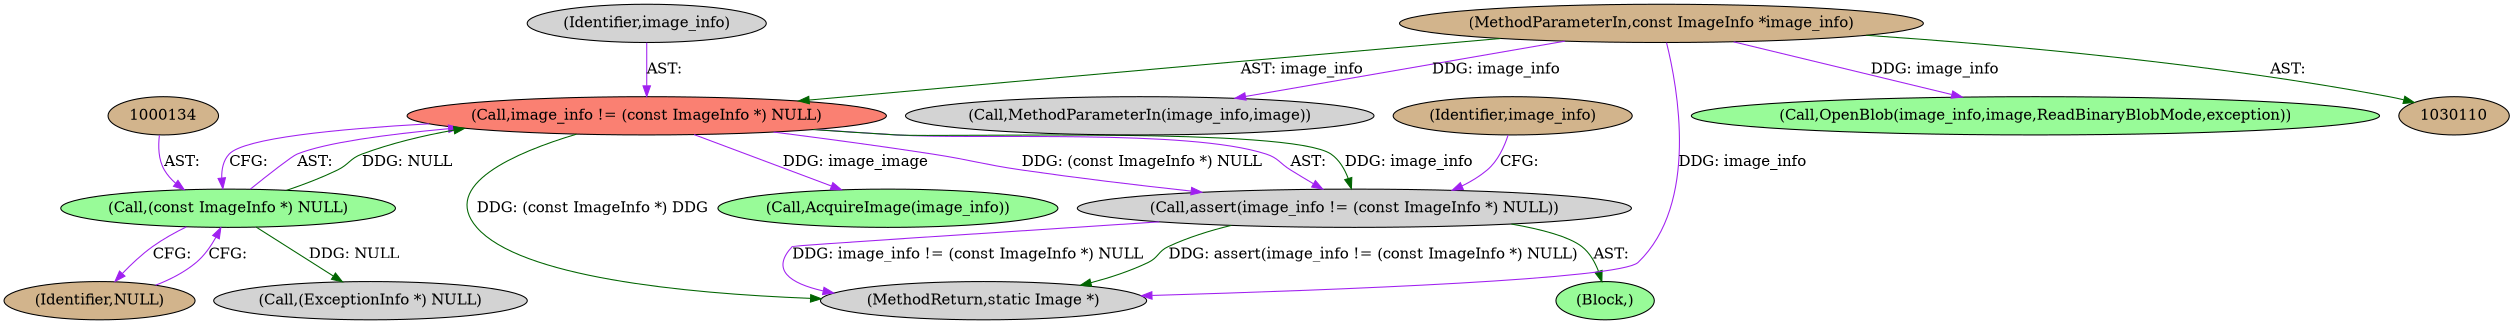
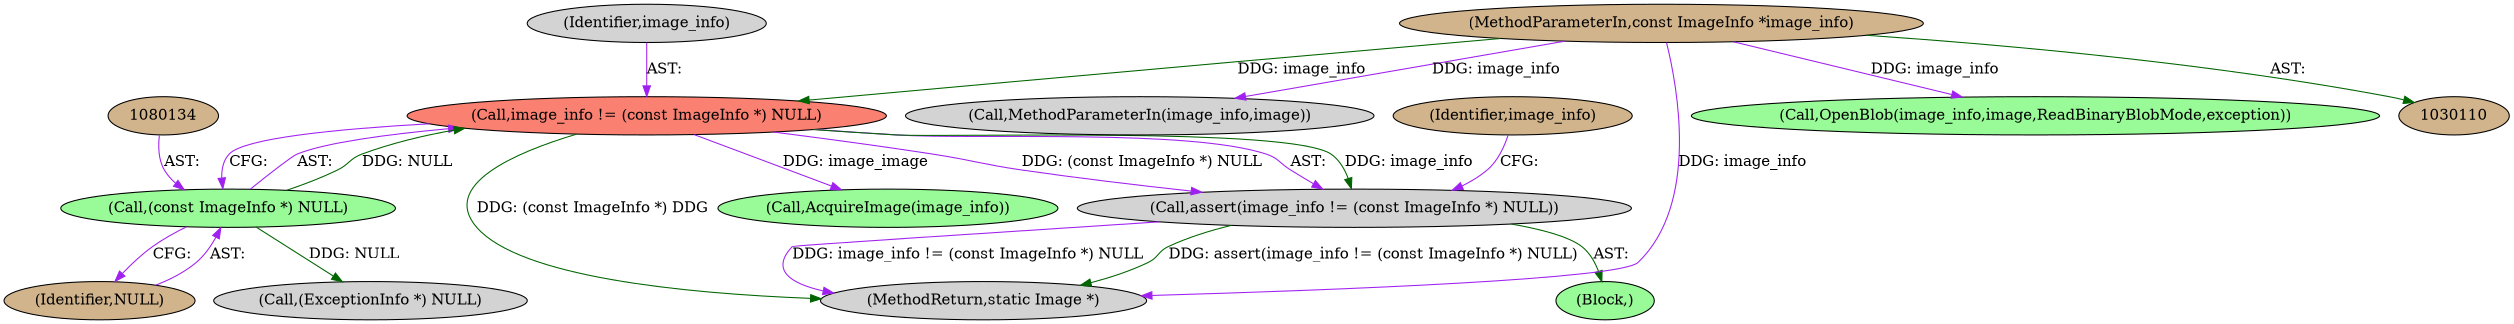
edge "(MethodParameterIn,const ImageInfo *image_info)" -> "(Call,image_info != (const ImageInfo *) NULL)": label "AST: image_info" -> "DDG: image_info"
node "1000134": label "1000134" -> "1080134"
edge "(Identifier,NULL)" -> "(Call,(const ImageInfo *) NULL)": label "CFG: " -> "AST: "
